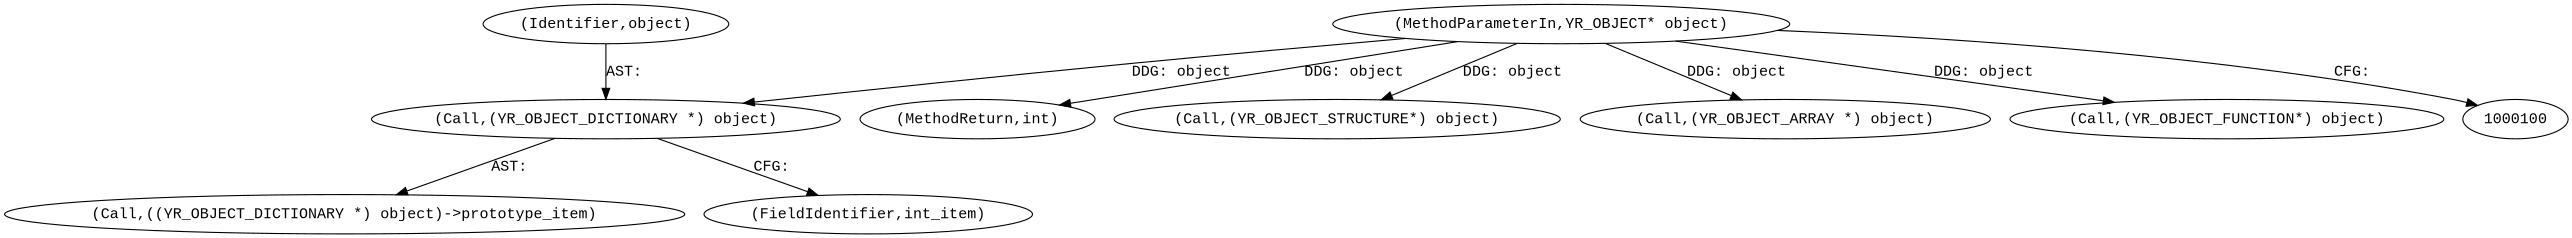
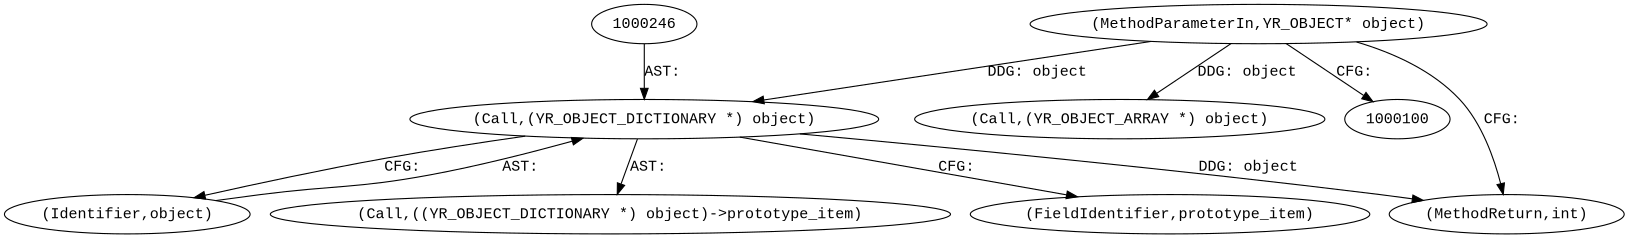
node "1000246": added
edge "(MethodParameterIn,YR_OBJECT* object)" -> "(MethodReturn,int)": label "DDG: object" -> "CFG: "
node "(Call,(YR_OBJECT_STRUCTURE*) object)": removed
node "(Call,(YR_OBJECT_FUNCTION*) object)": removed
edge "(Call,(YR_OBJECT_DICTIONARY *) object)" -> "(Identifier,object)": added, label "CFG:"
edge "(Call,(YR_OBJECT_DICTIONARY *) object)" -> "(MethodReturn,int)": added, label "DDG: object"
node "(FieldIdentifier,int_item)": label "(FieldIdentifier,int_item)" -> "(FieldIdentifier,prototype_item)"
